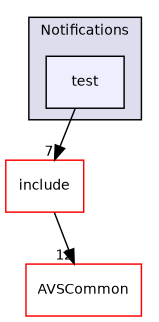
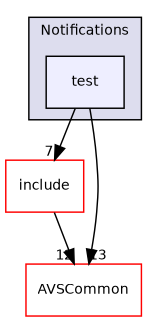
edge "test" -> "AVSCommon": added
